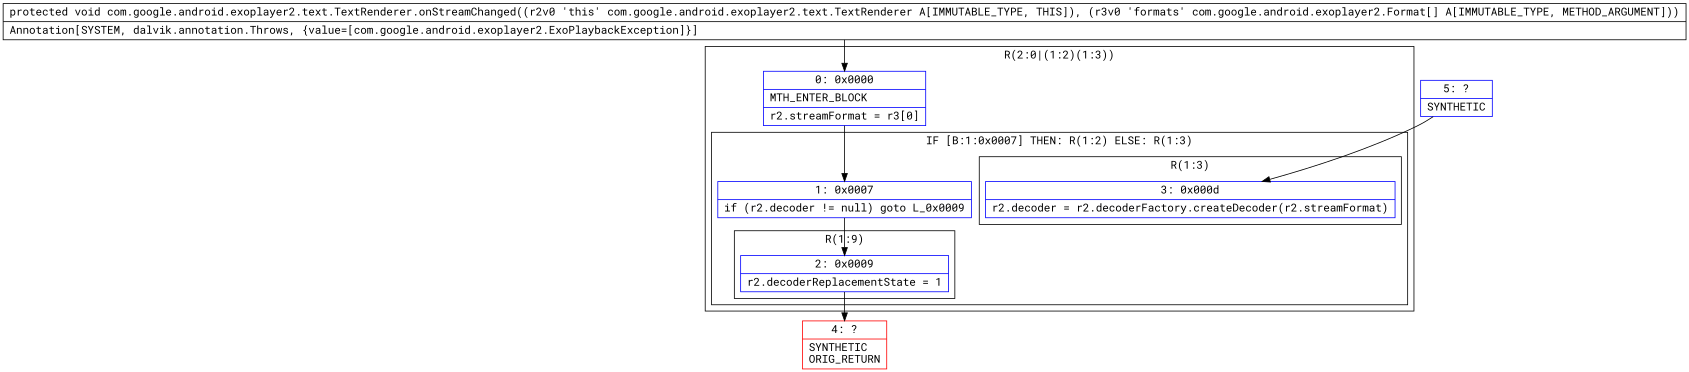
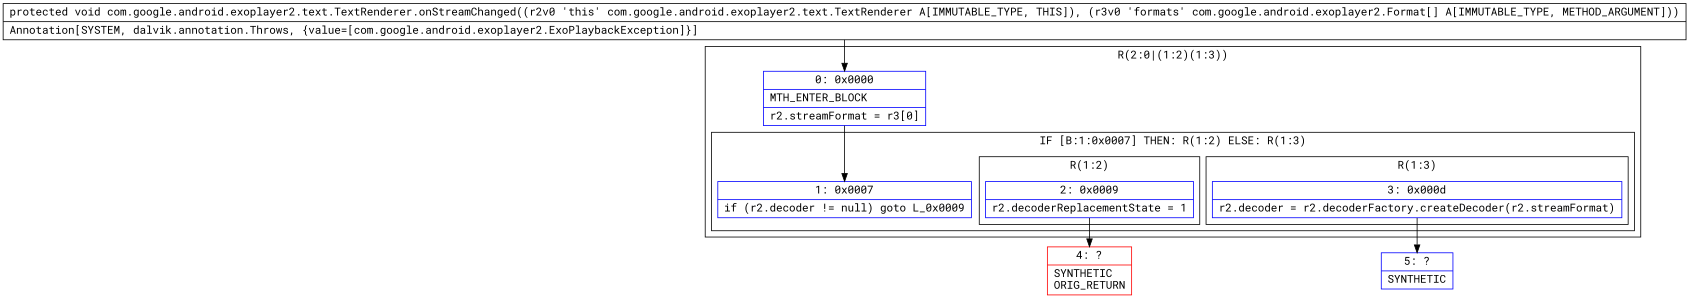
edge "5: ?" -> "3: 0x000d": reversed
edge "1: 0x0007" -> "2: 0x0009": removed
cluster "R(1:9)": label "R(1:9)" -> "R(1:2)"
